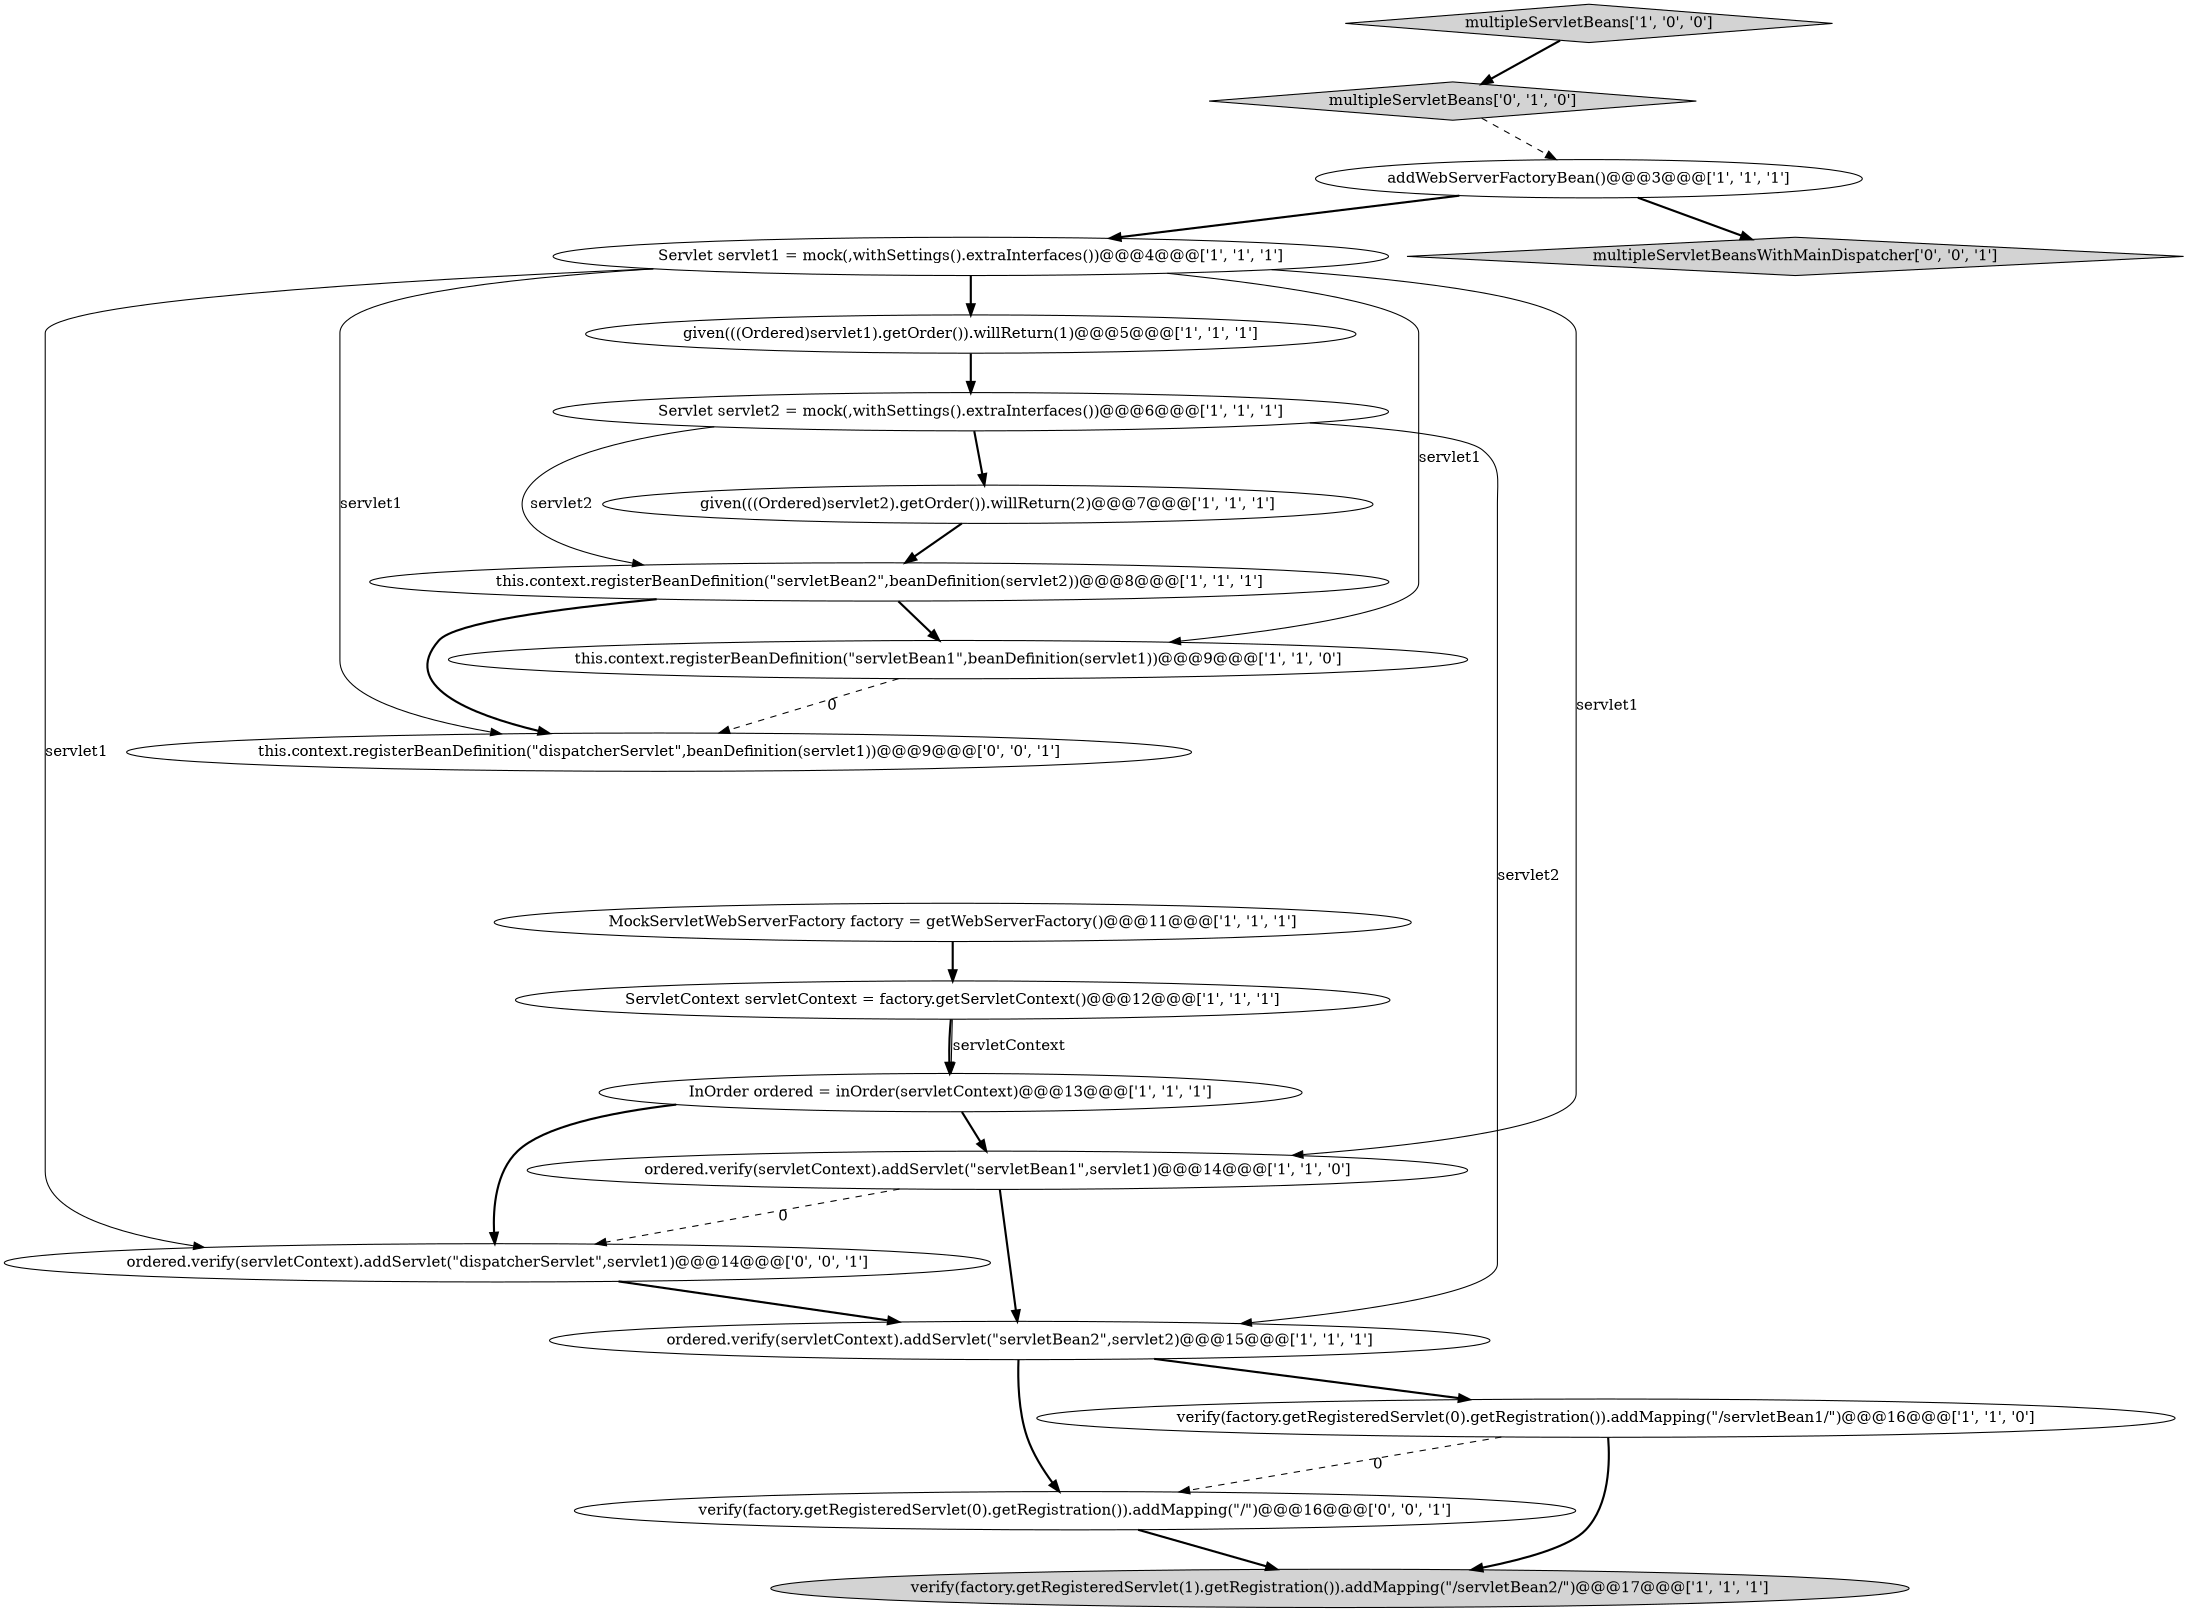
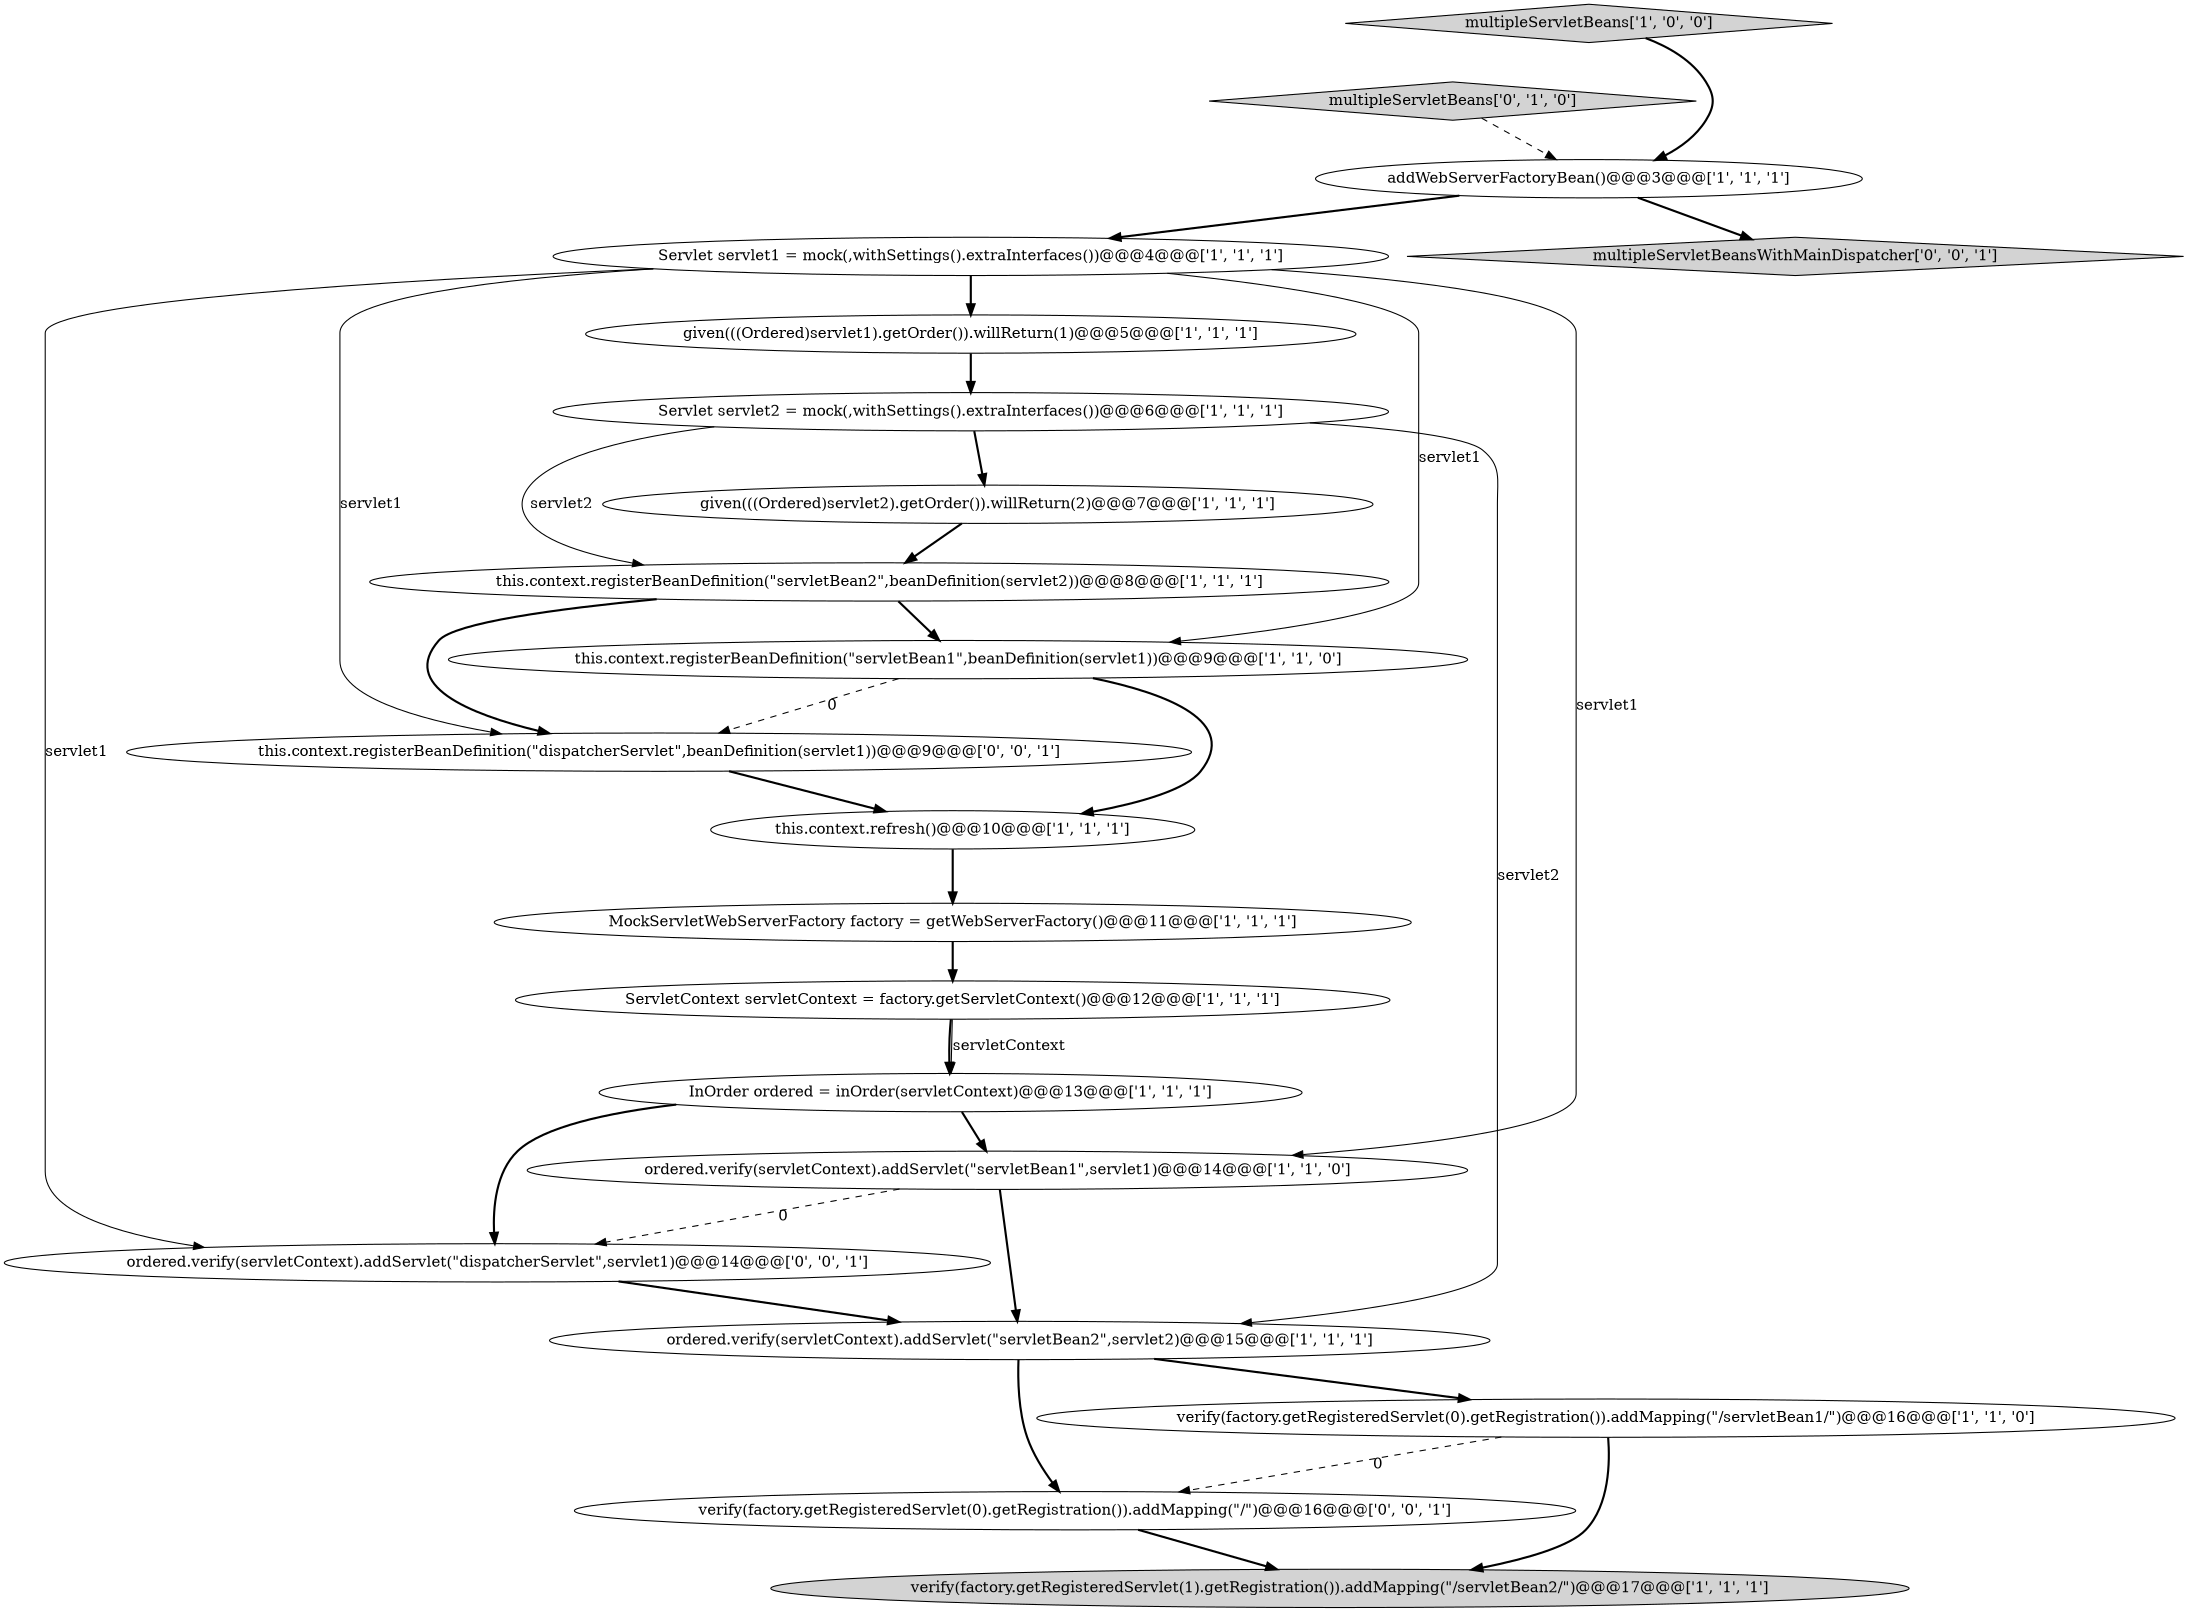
edge "multipleServletBeans['1', '0', '0']" -> "multipleServletBeans['0', '1', '0']": now "multipleServletBeans['1', '0', '0']" -> "addWebServerFactoryBean()@@@3@@@['1', '1', '1']"
node "this.context.refresh()@@@10@@@['1', '1', '1']": added
